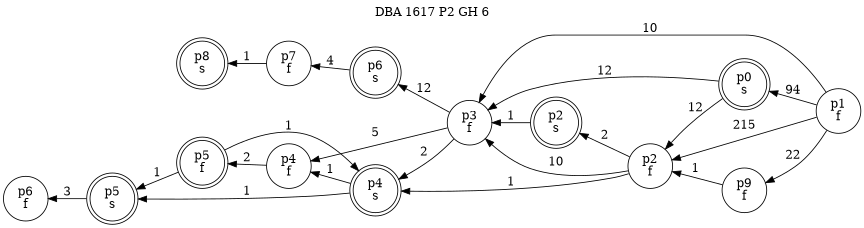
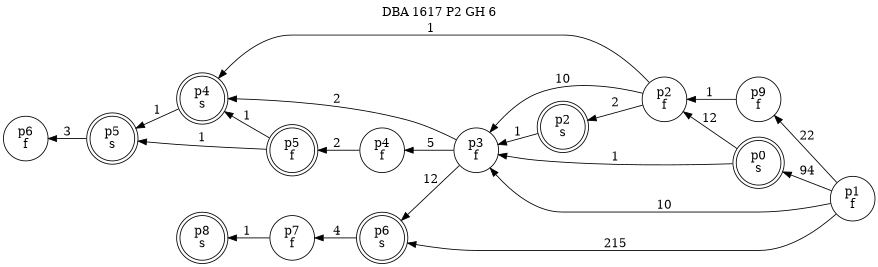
edge "p0 s" -> "p3 f": label "12" -> "1"
edge "p1 f" -> "p2 f": now "p1 f" -> "p6 s"
edge "p4 s" -> "p4 f": removed, label "1"
